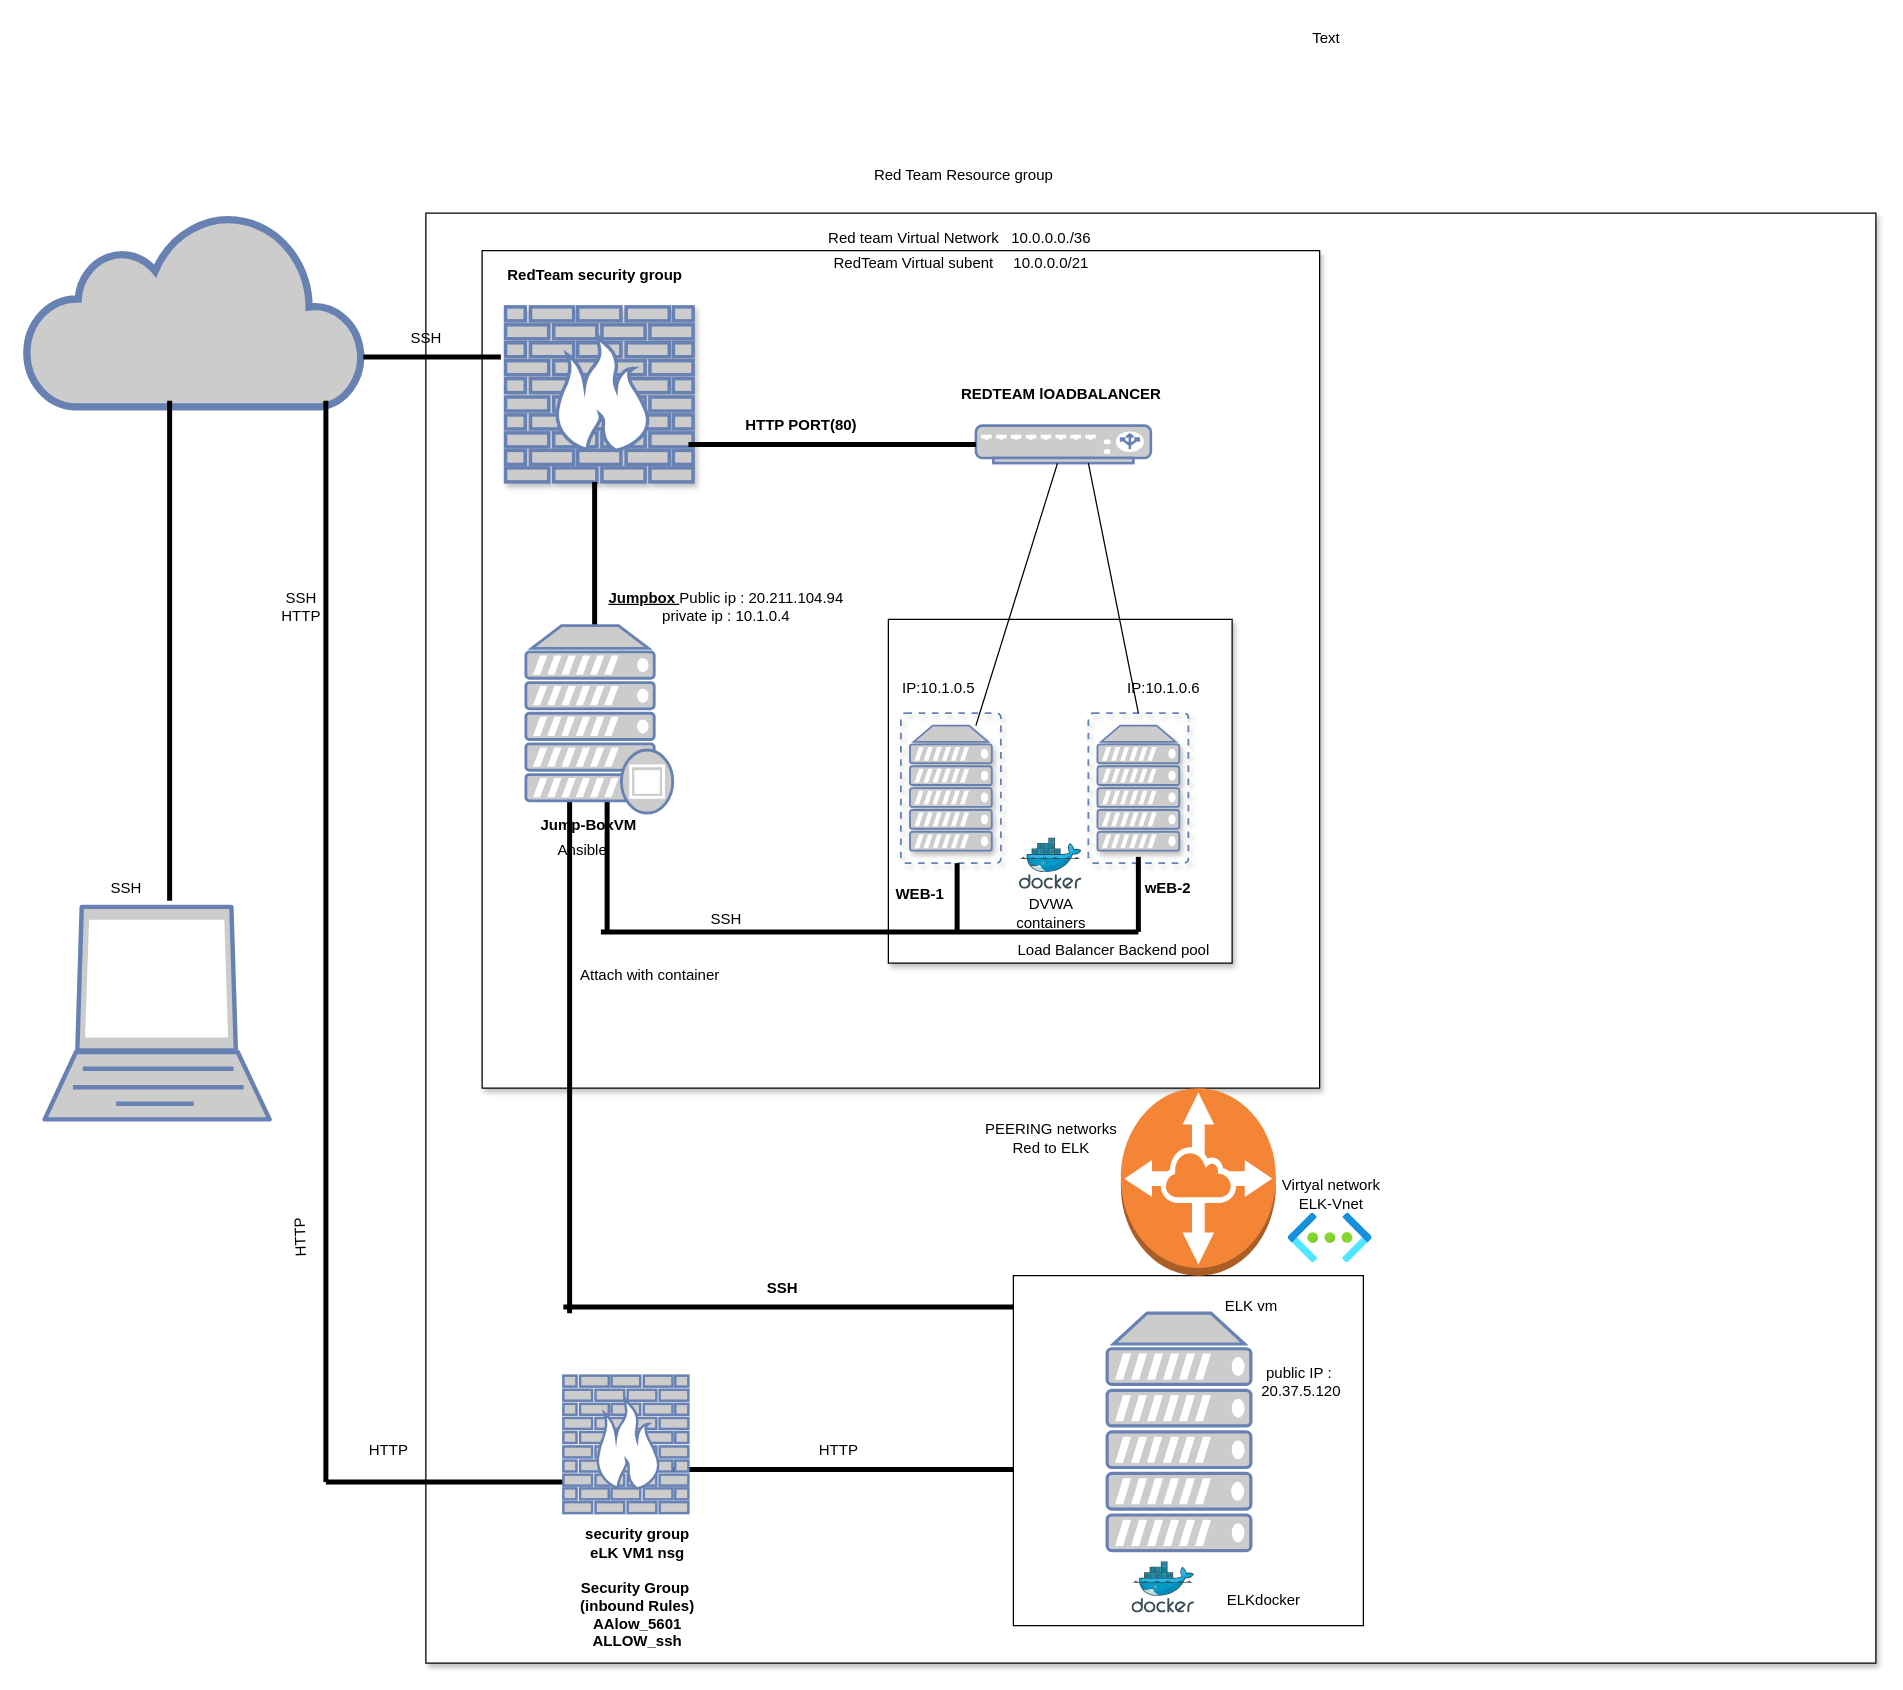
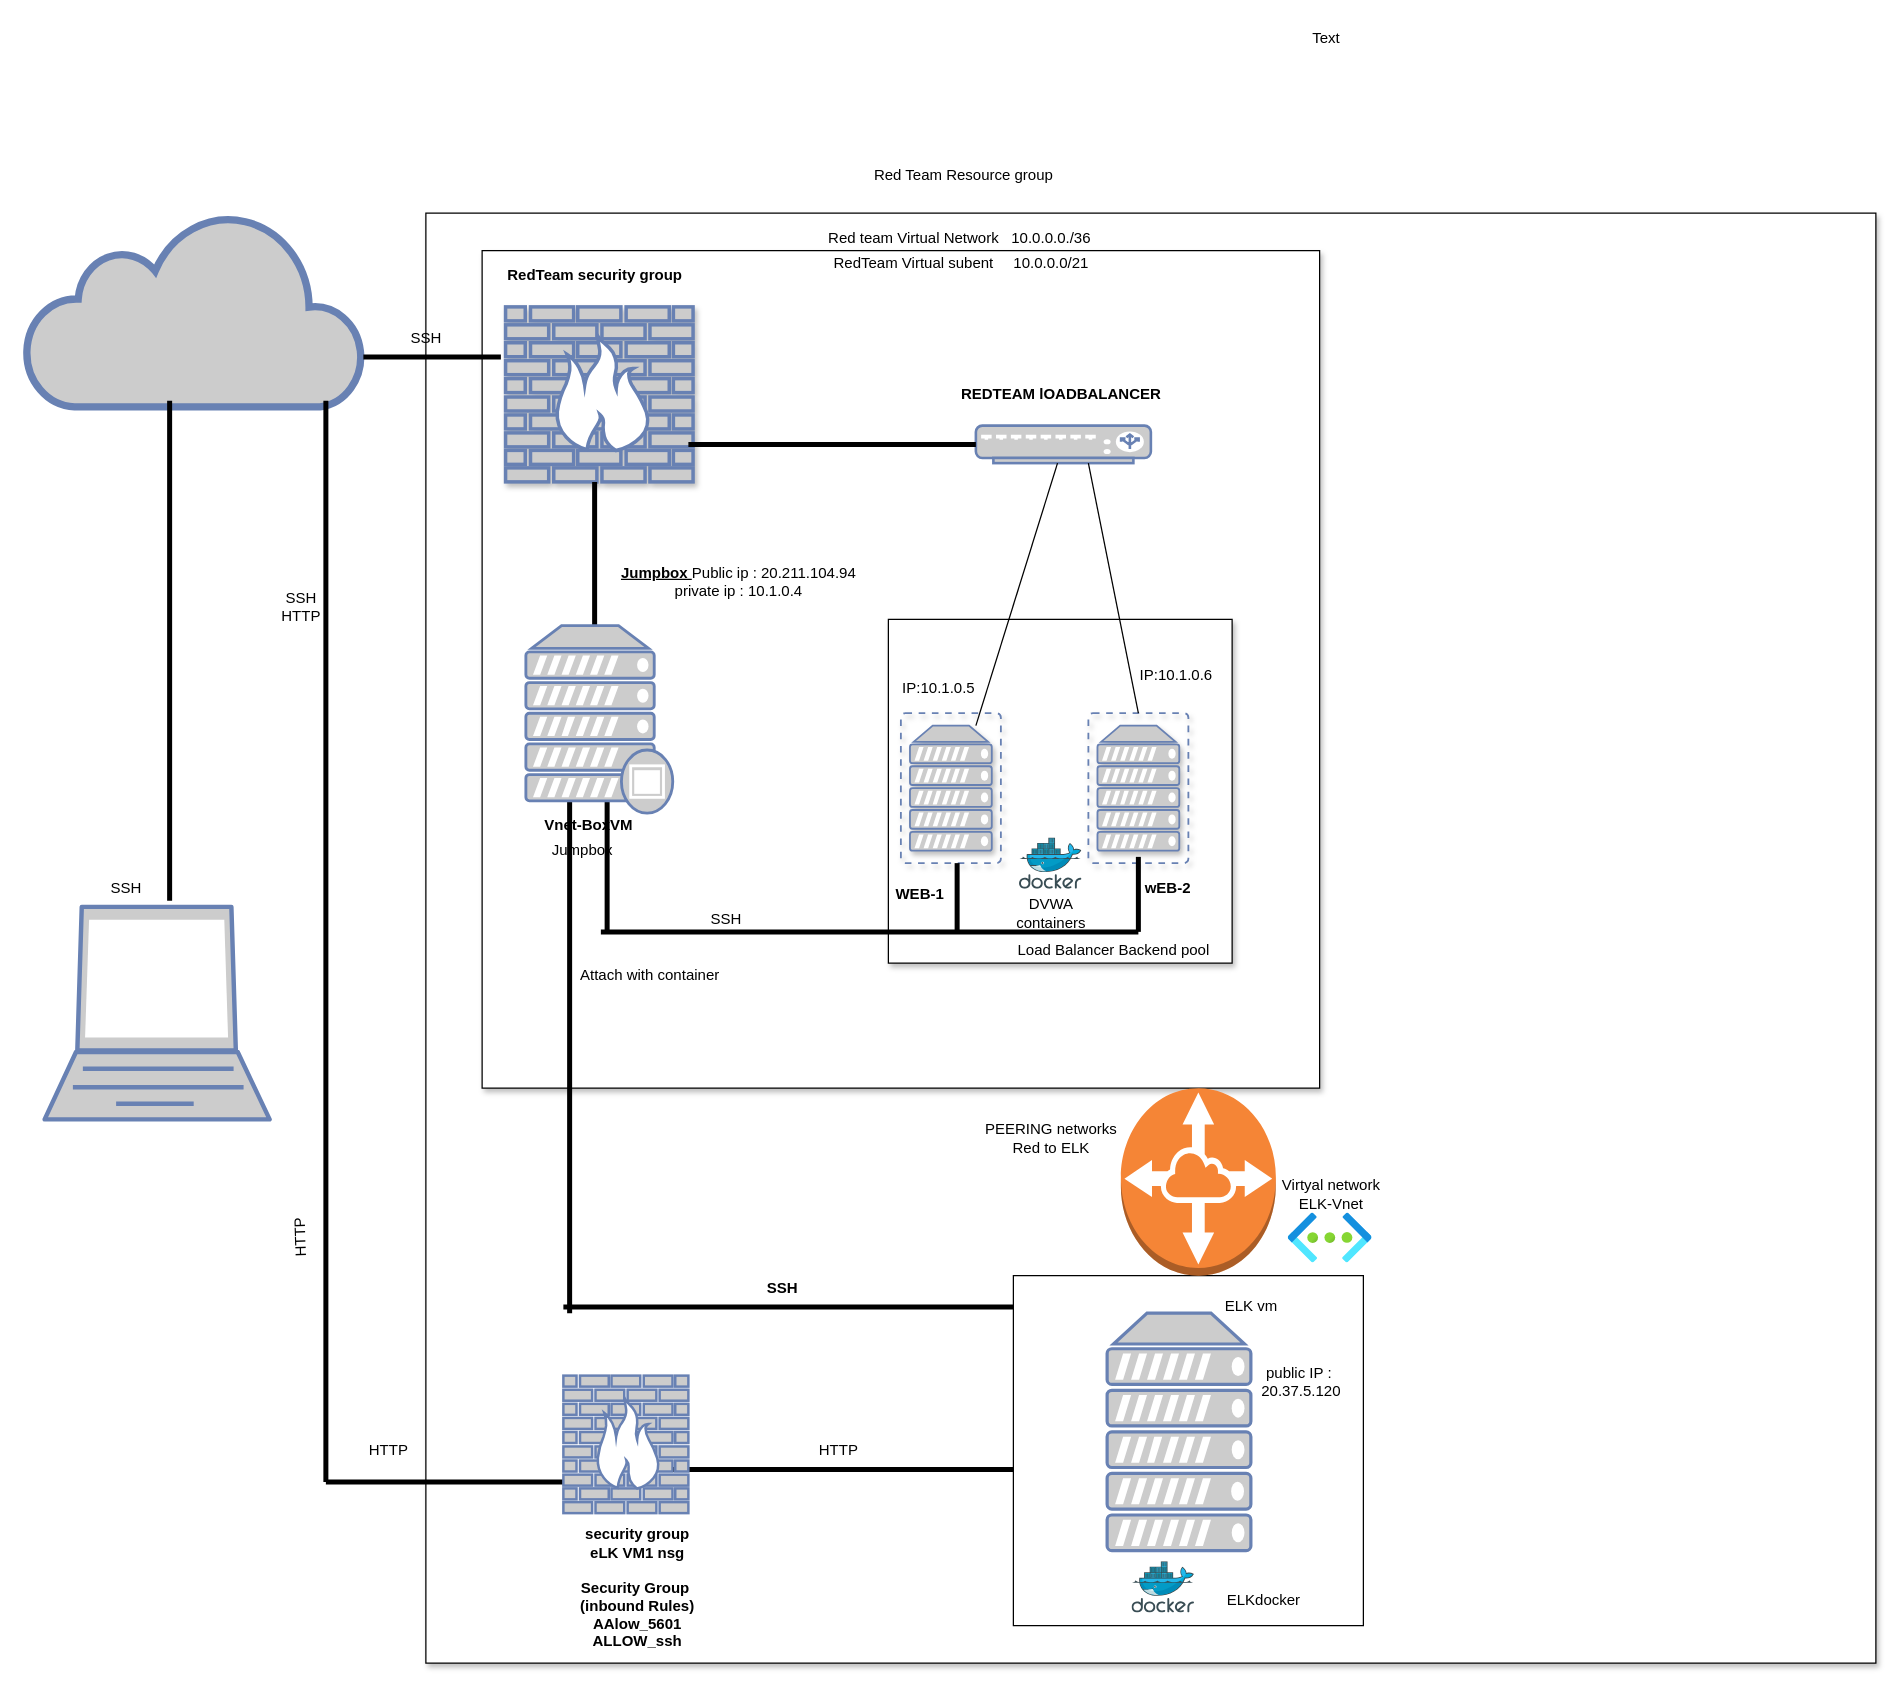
node "HTTP PORT(80)": removed
node "Jumpbox Public ip : 20.211.104.94 private ip : 10.1.0.4": moved (726, 607) -> (738, 582)
node "IP:10.1.0.6": moved (1163, 688) -> (1176, 676)
node "Jump-BoxVM": label "Jump-BoxVM" -> "Vnet-BoxVM"
node "Ansible": label "Ansible" -> "Jumpbox"
